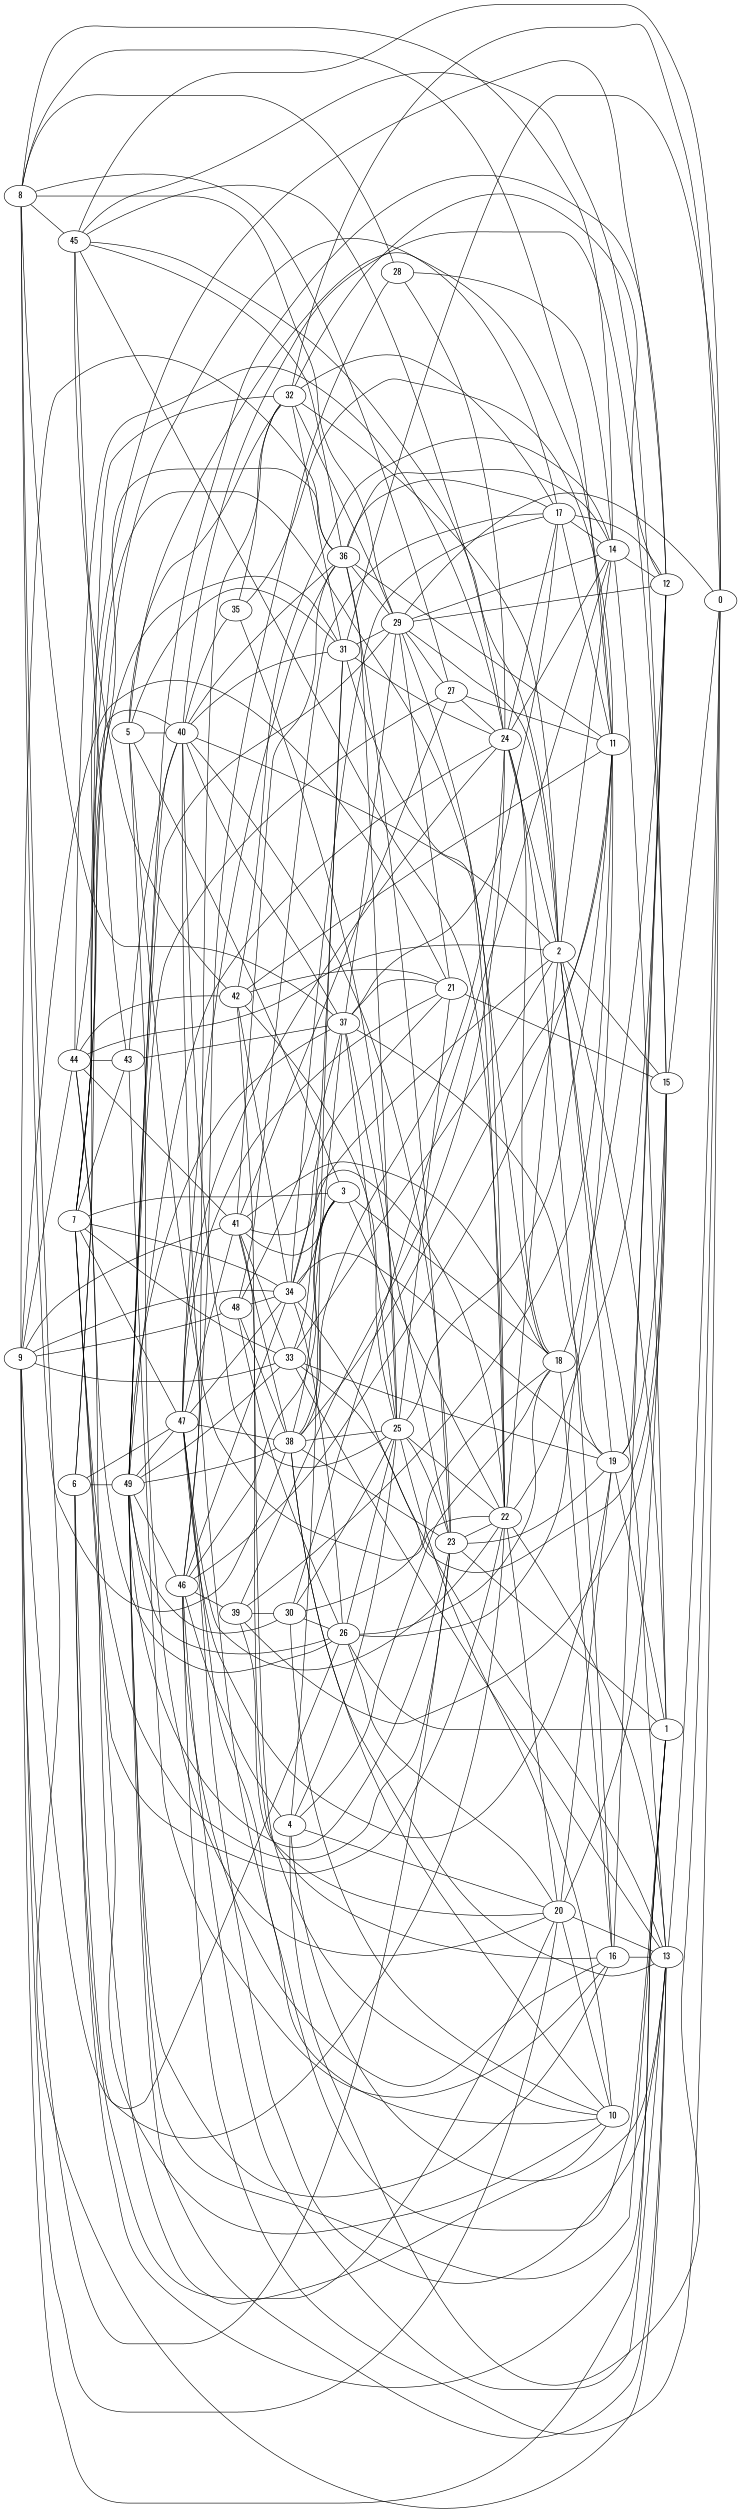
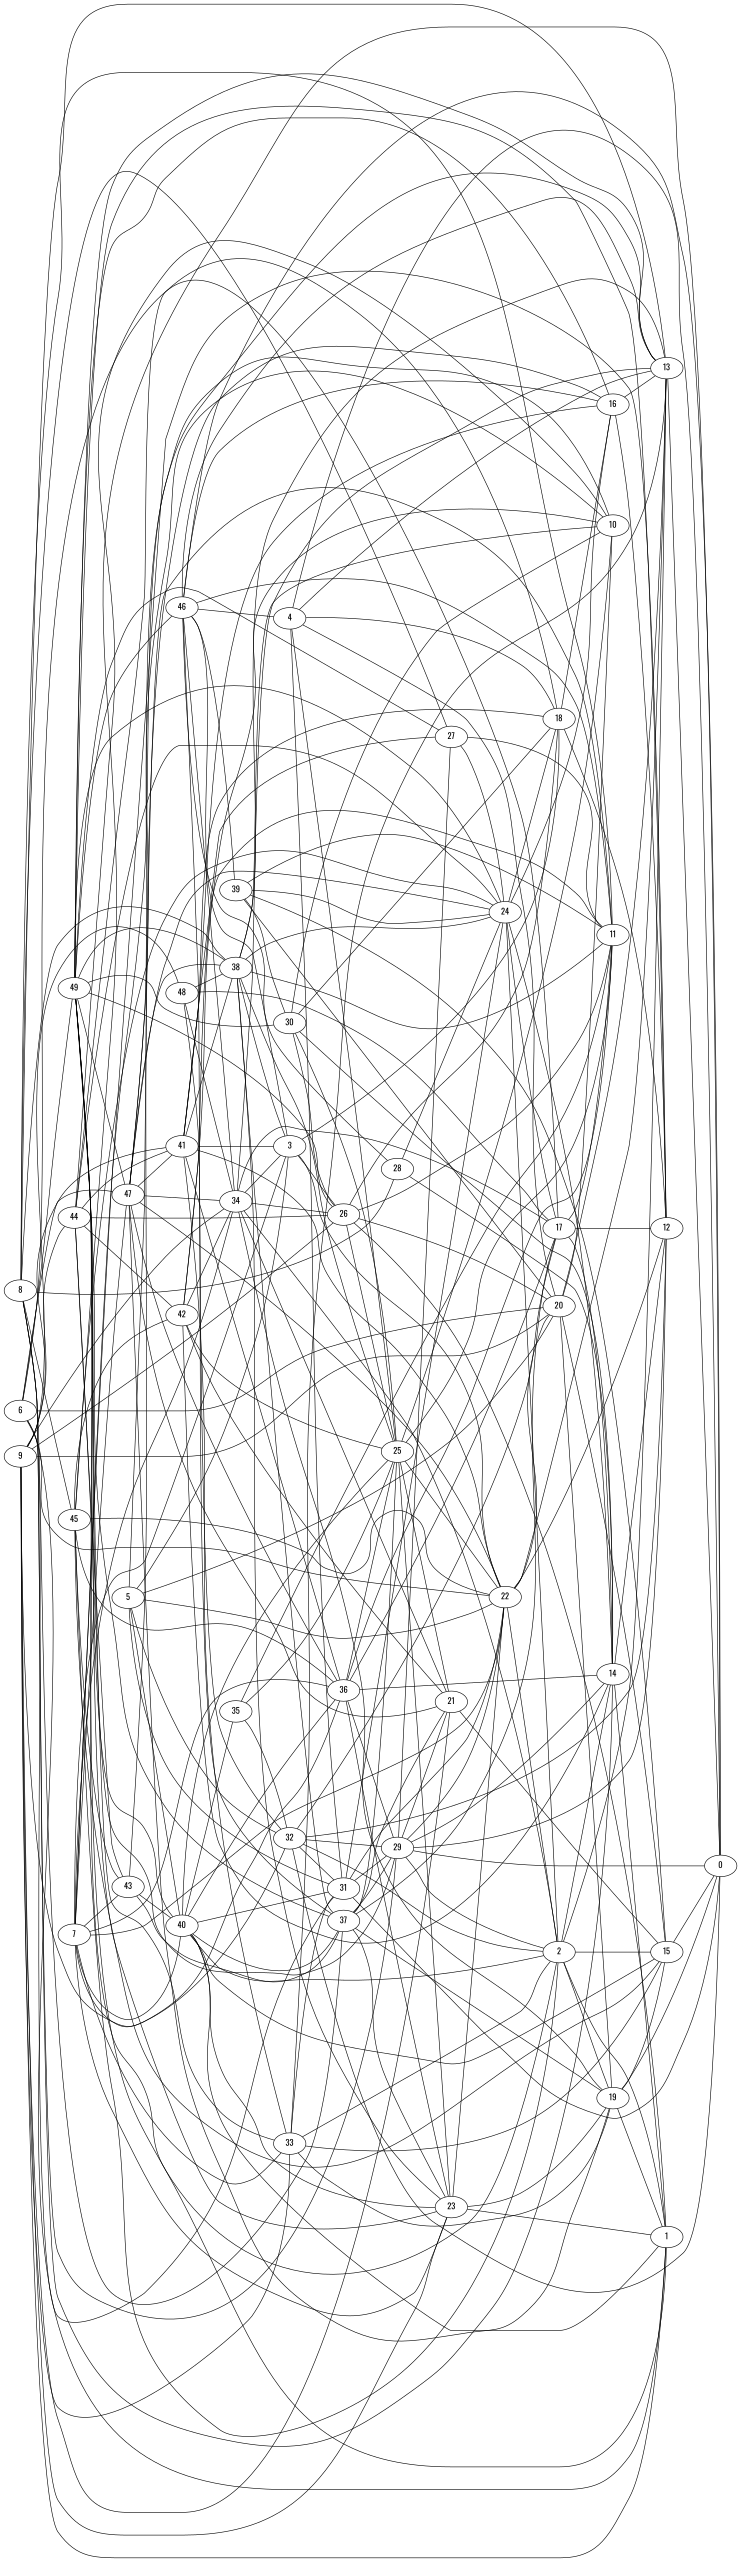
edge "12" -- "19": now "0" -- "19"
edge "48" -- "26": now "3" -- "26"
